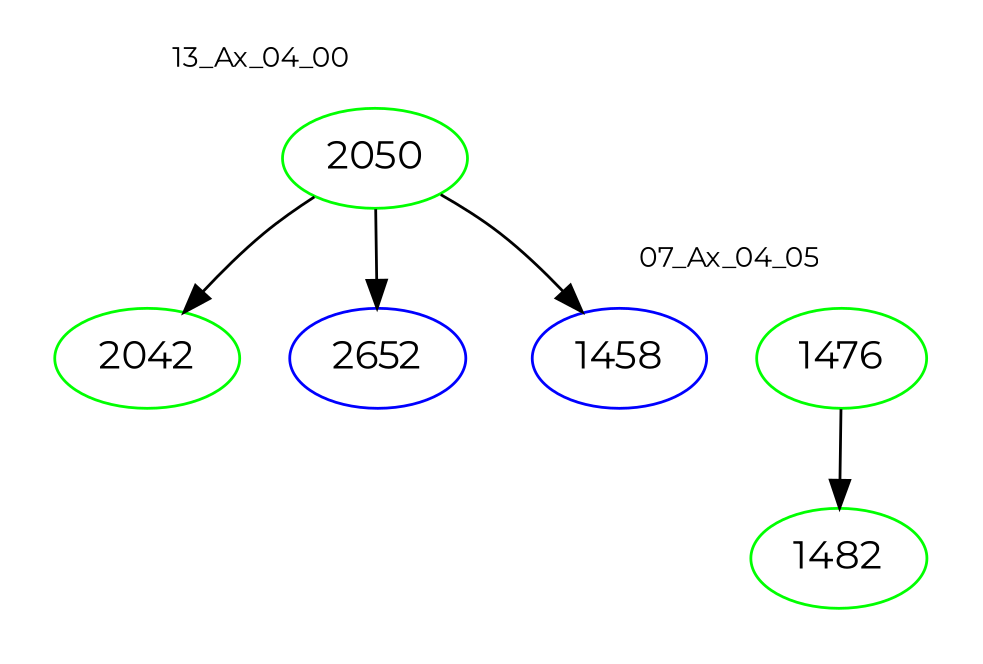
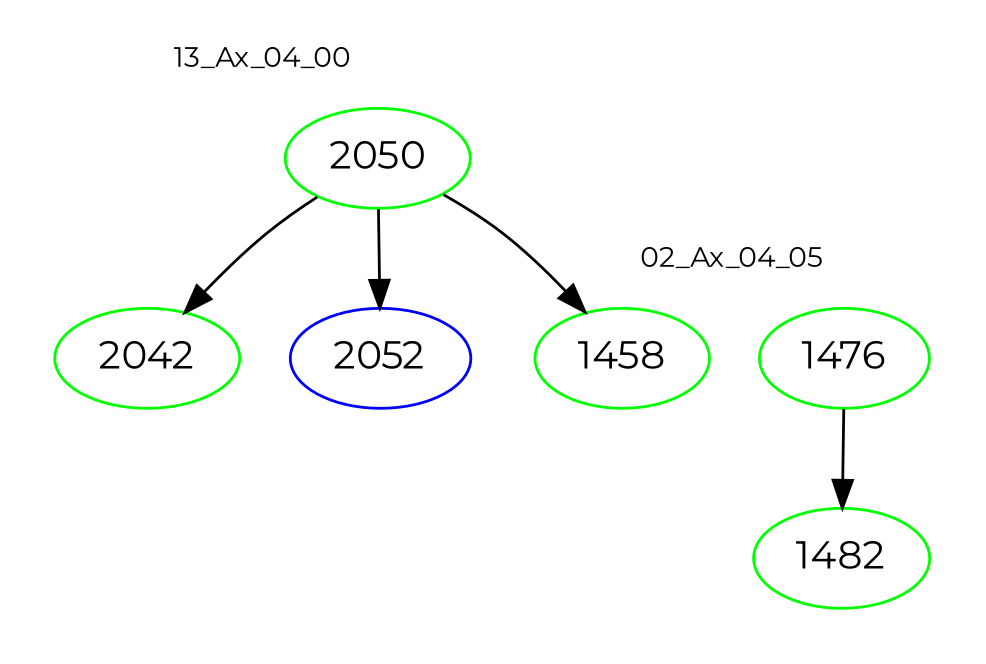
cluster "07_Ax_04_05": label "07_Ax_04_05" -> "02_Ax_04_05"
node "2652": label "2652" -> "2052"
node "1458": color blue -> green
